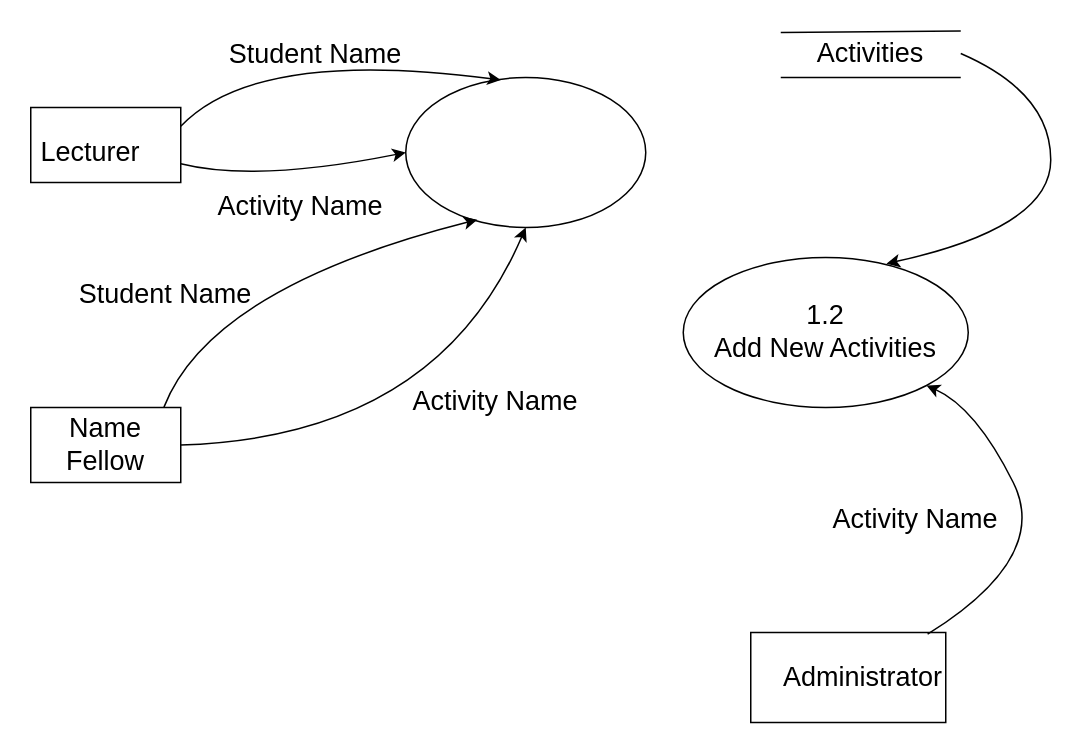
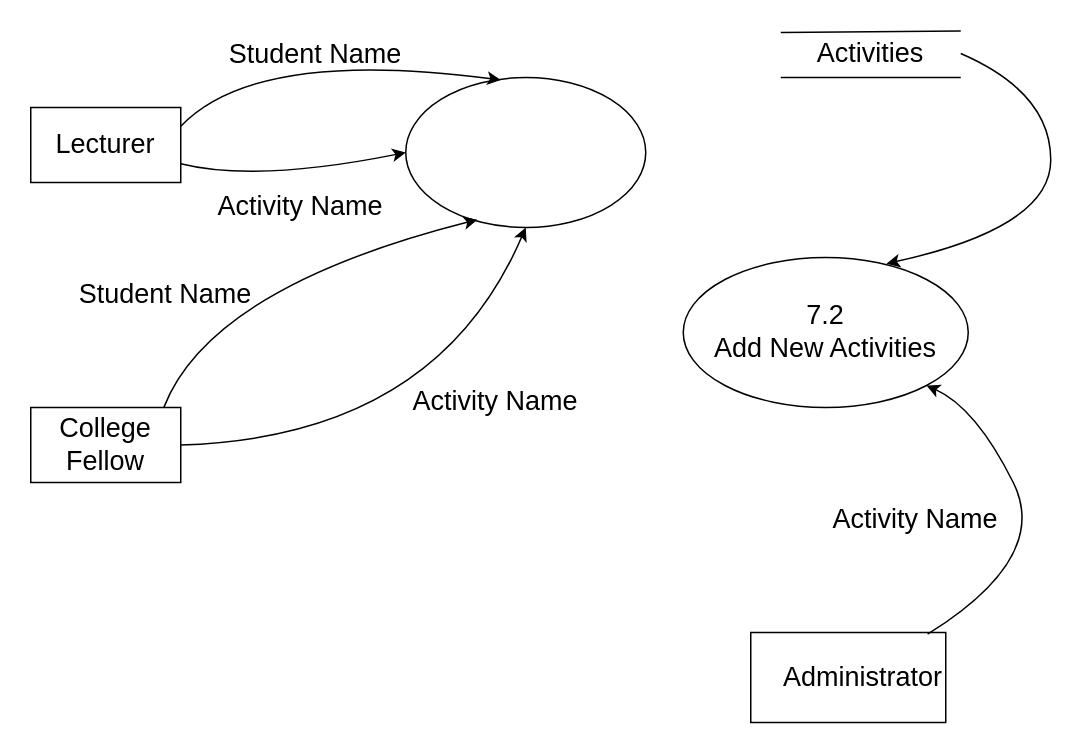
node "Lecturer": moved (91, 152) -> (106, 145)
node "1.2 Add New Activities": label "1.2 Add New Activities" -> "7.2 Add New Activities"
node "Name Fellow": label "Name Fellow" -> "College Fellow"
